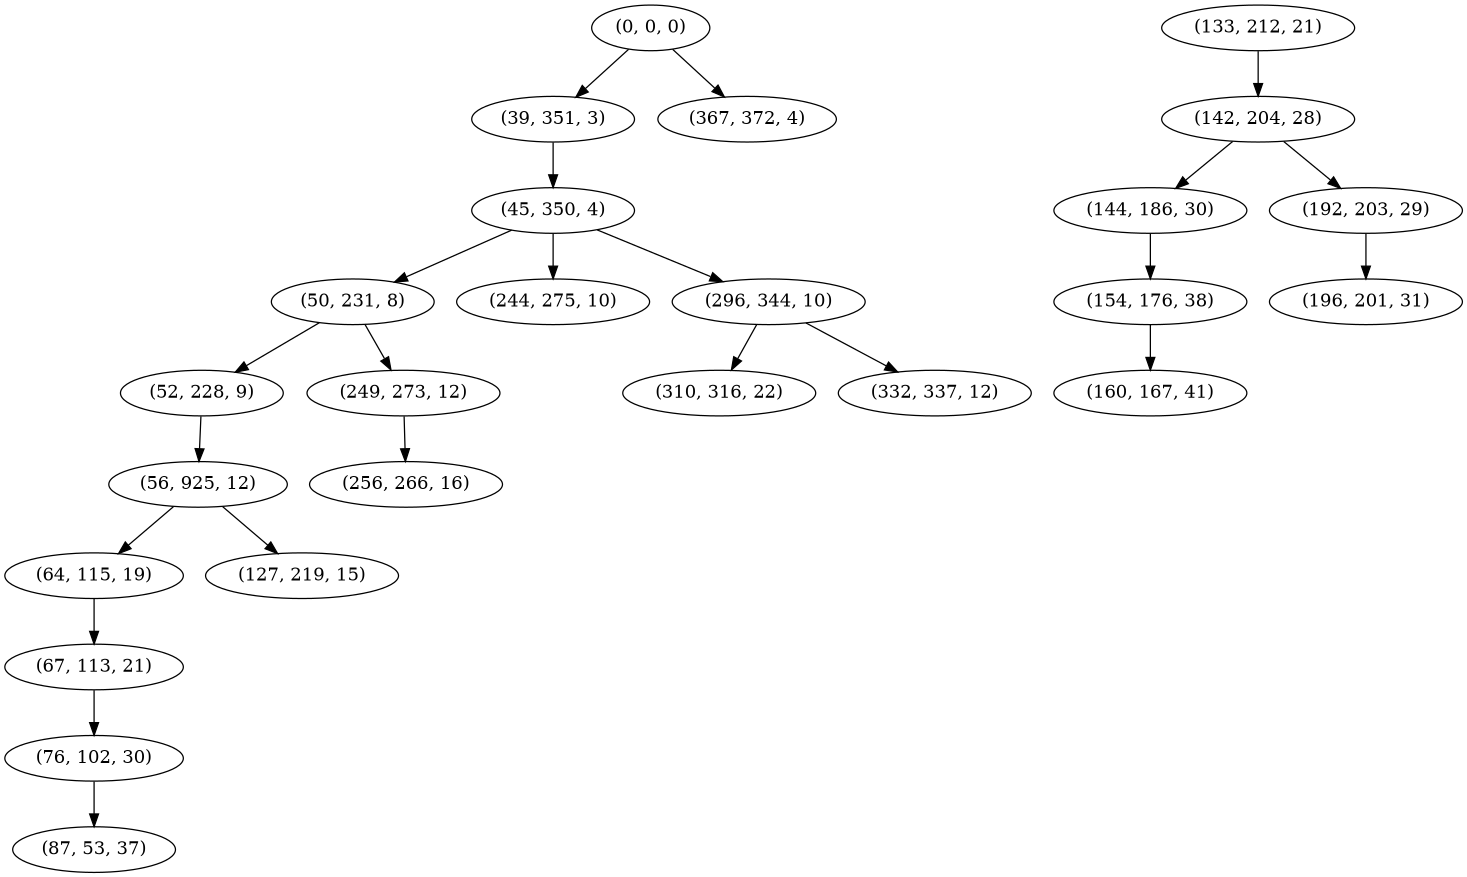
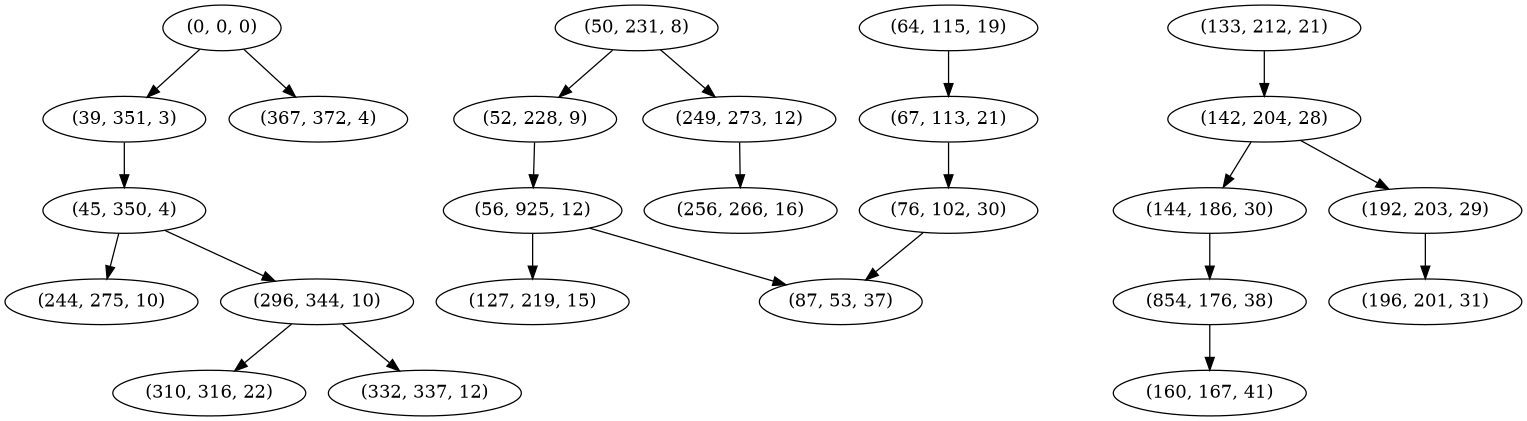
edge "(45, 350, 4)" -> "(50, 231, 8)": removed
node "(154, 176, 38)": label "(154, 176, 38)" -> "(854, 176, 38)"
edge "(56, 925, 12)" -> "(64, 115, 19)": now "(56, 925, 12)" -> "(87, 53, 37)"
